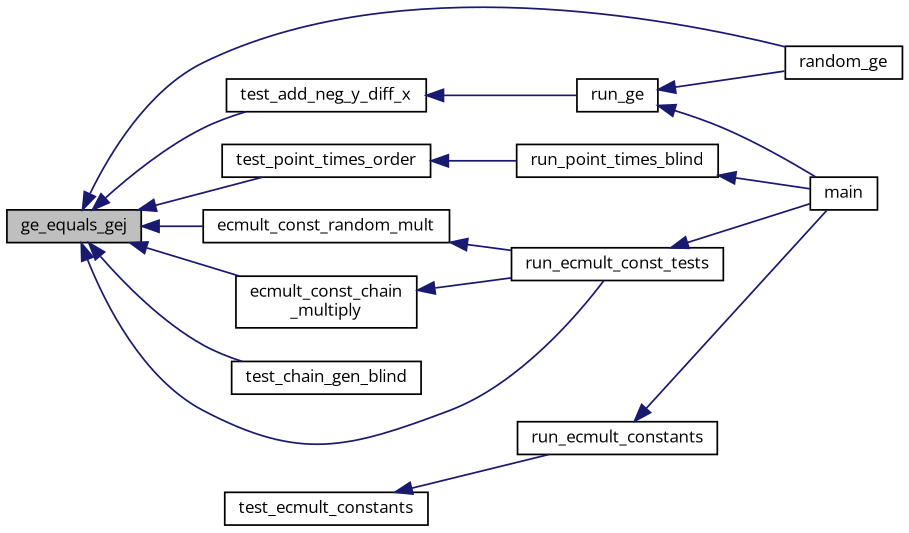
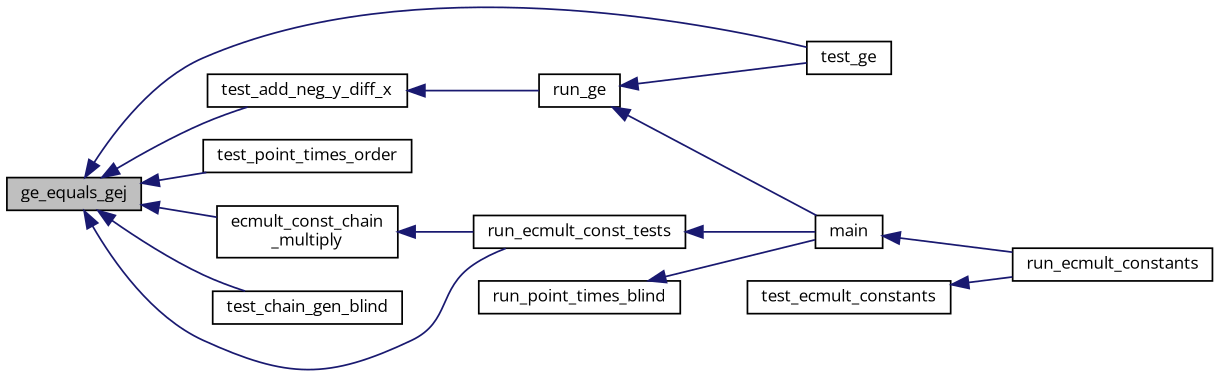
node "random_ge": label "random_ge" -> "test_ge"
edge "run_point_times_blind" -> "test_point_times_order": removed
node "ecmult_const_random_mult": removed
edge "main" -> "run_ecmult_constants": reversed
